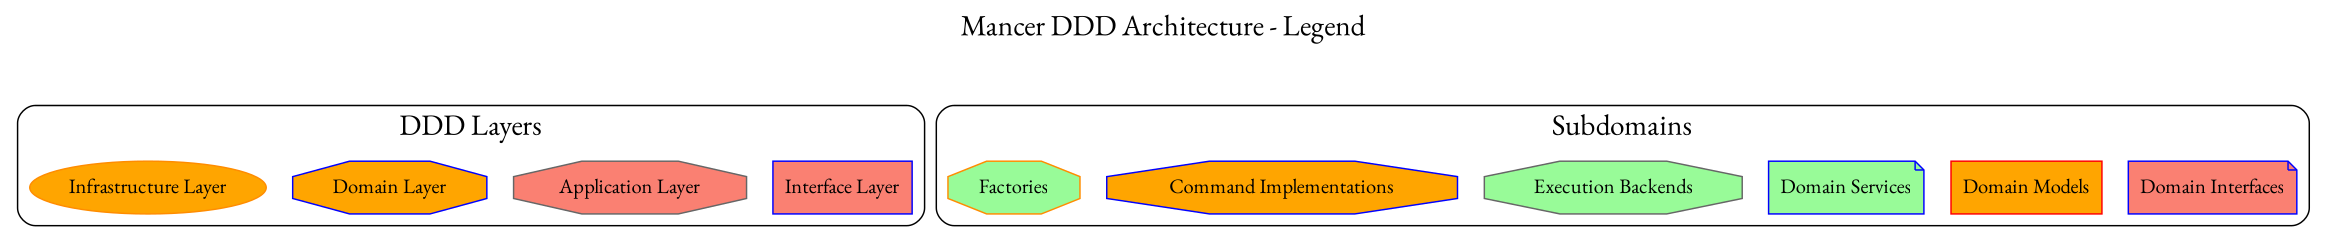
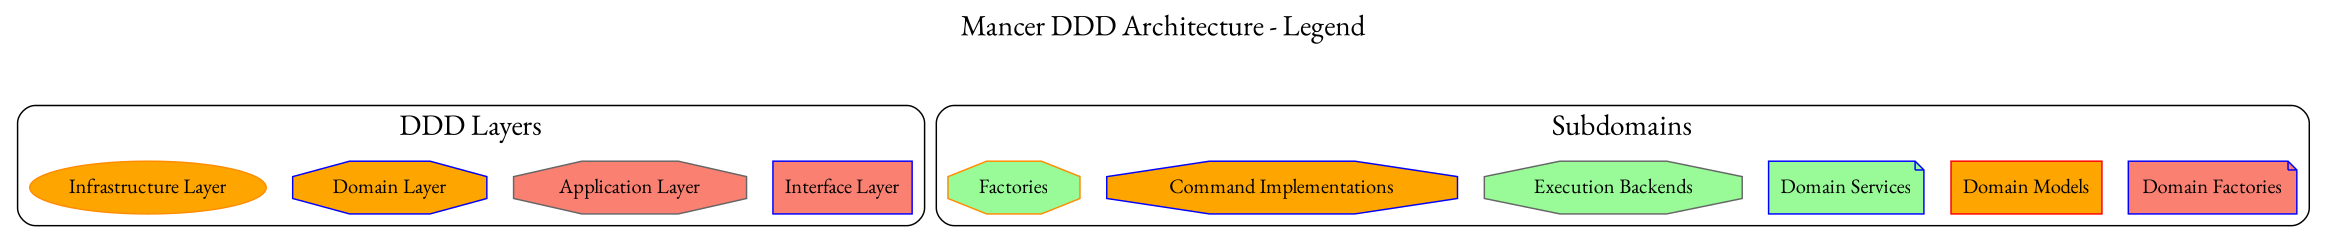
node "Domain Interfaces": label "Domain Interfaces" -> "Domain Factories"
